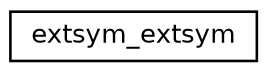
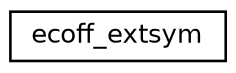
node "extsym_extsym": label "extsym_extsym" -> "ecoff_extsym"
